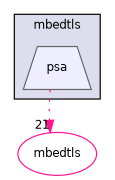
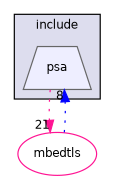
cluster "mbedtls": label "mbedtls" -> "include"
edge "mbedtls" -> "psa": added
